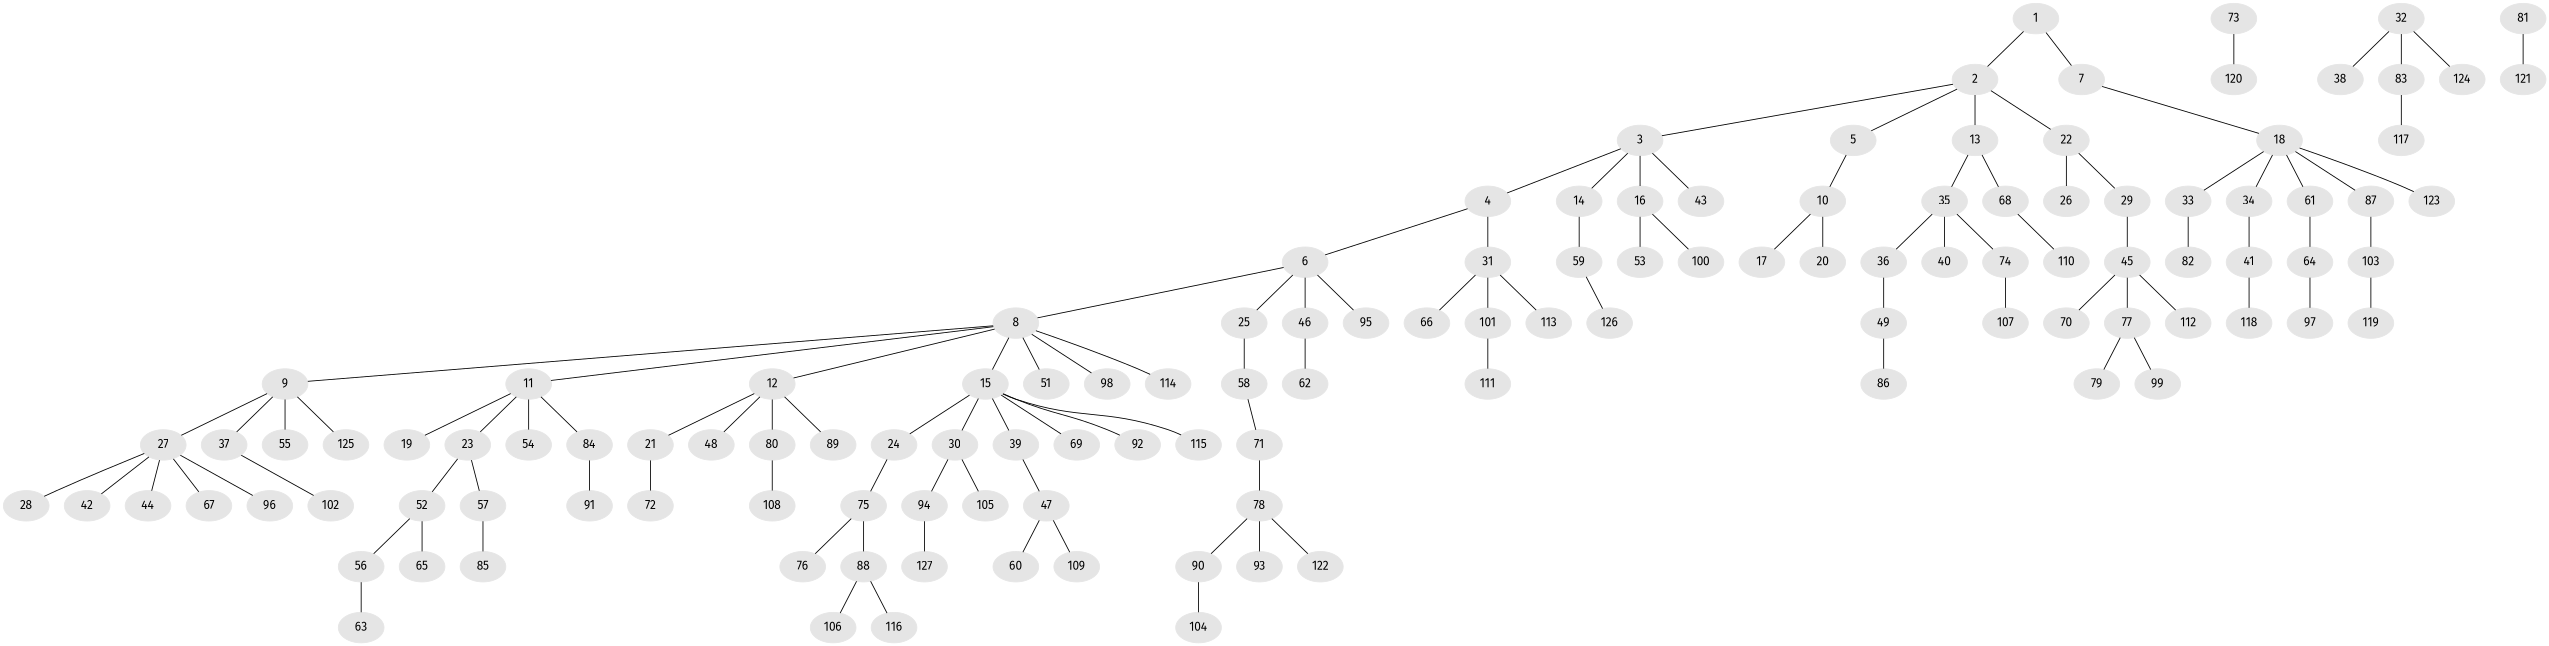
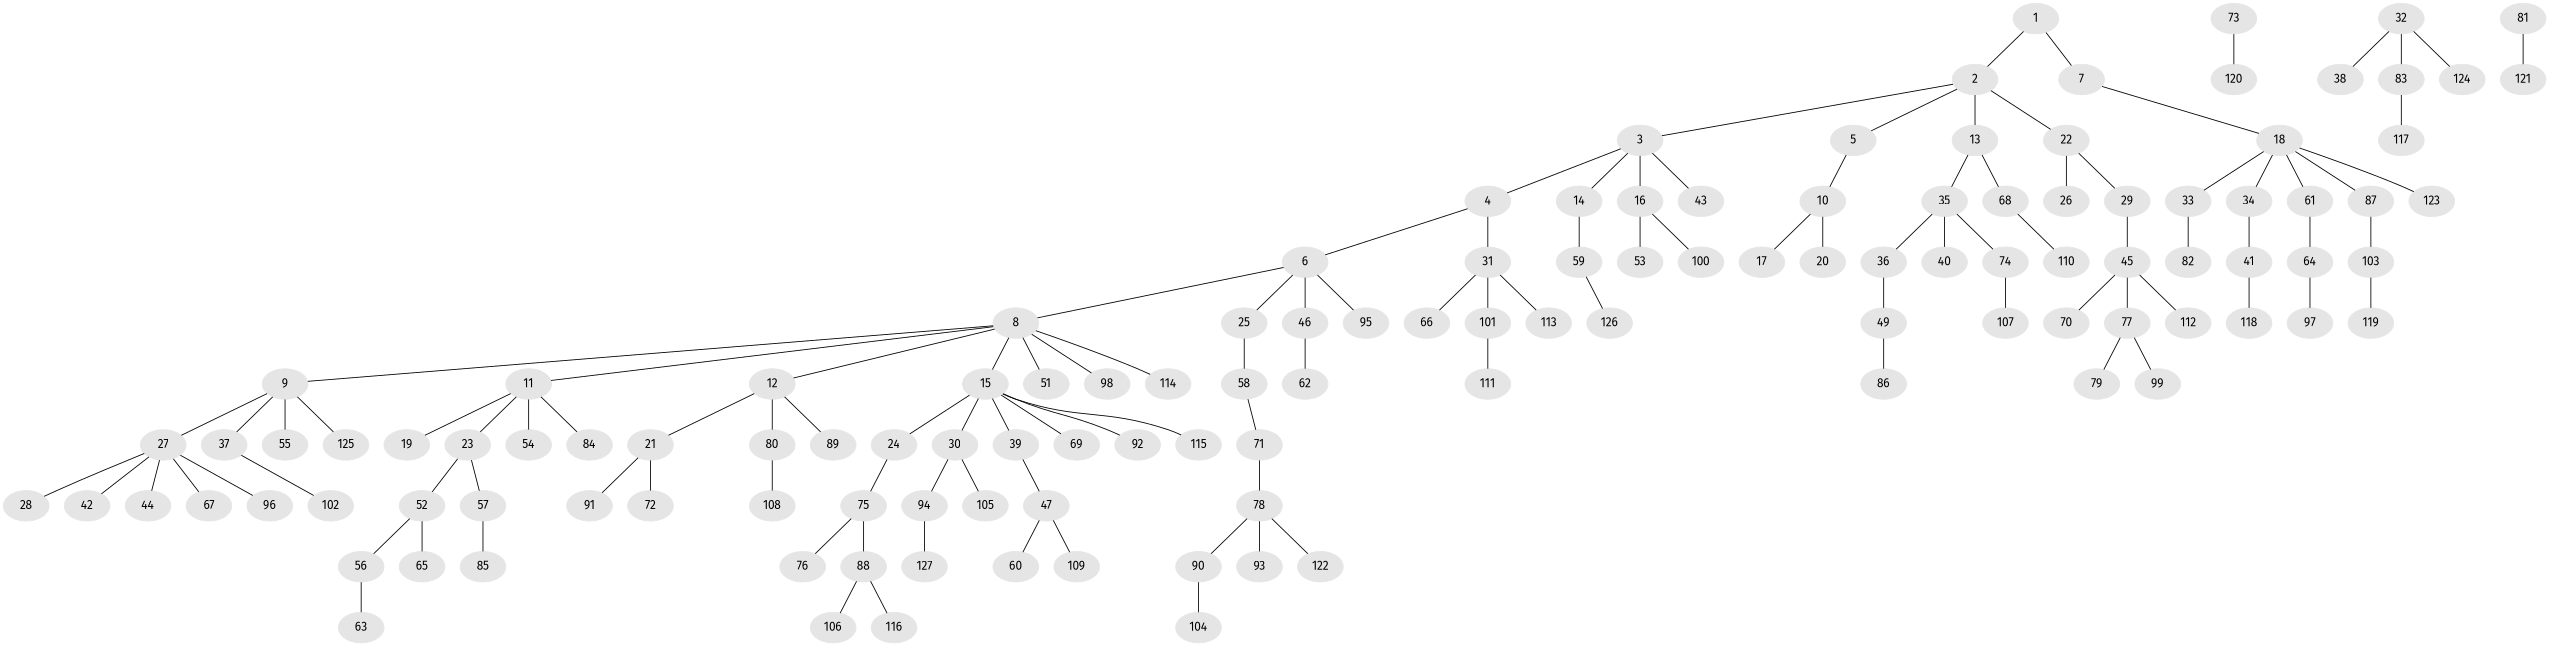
node "48": removed
edge "84" -- "91": now "21" -- "91"
